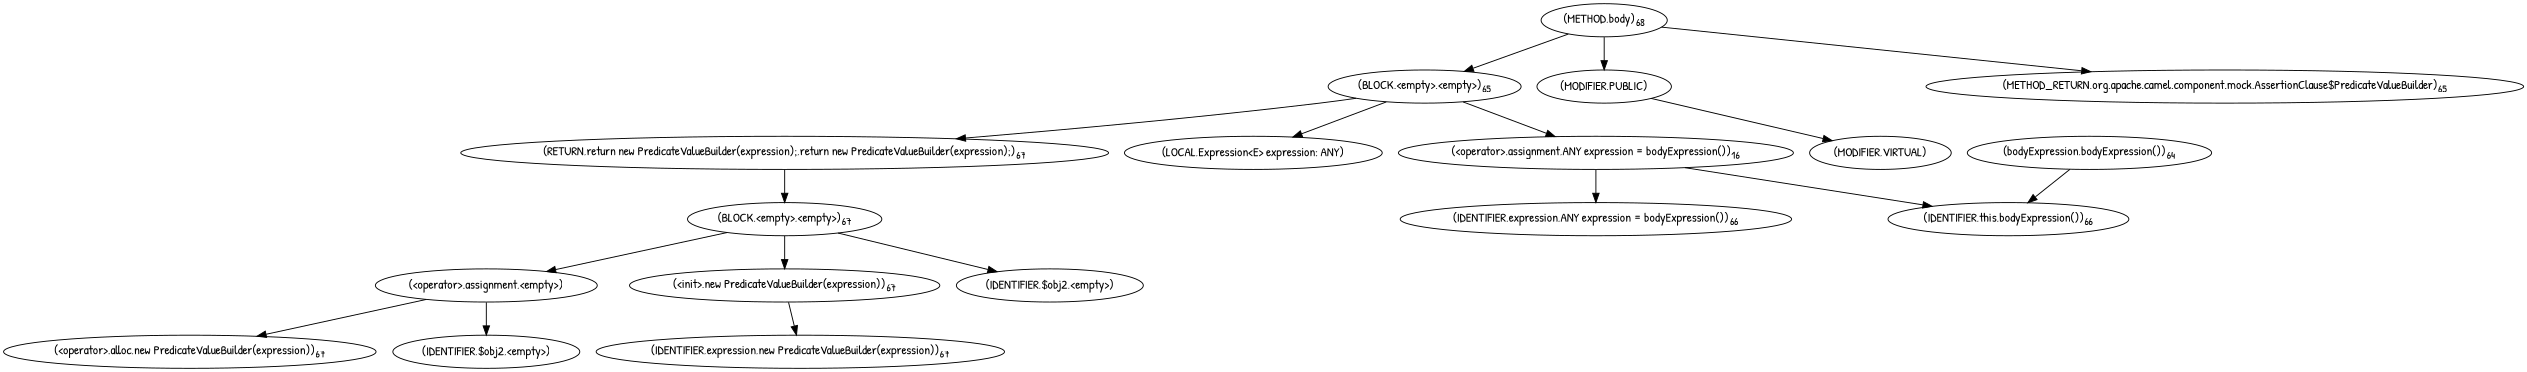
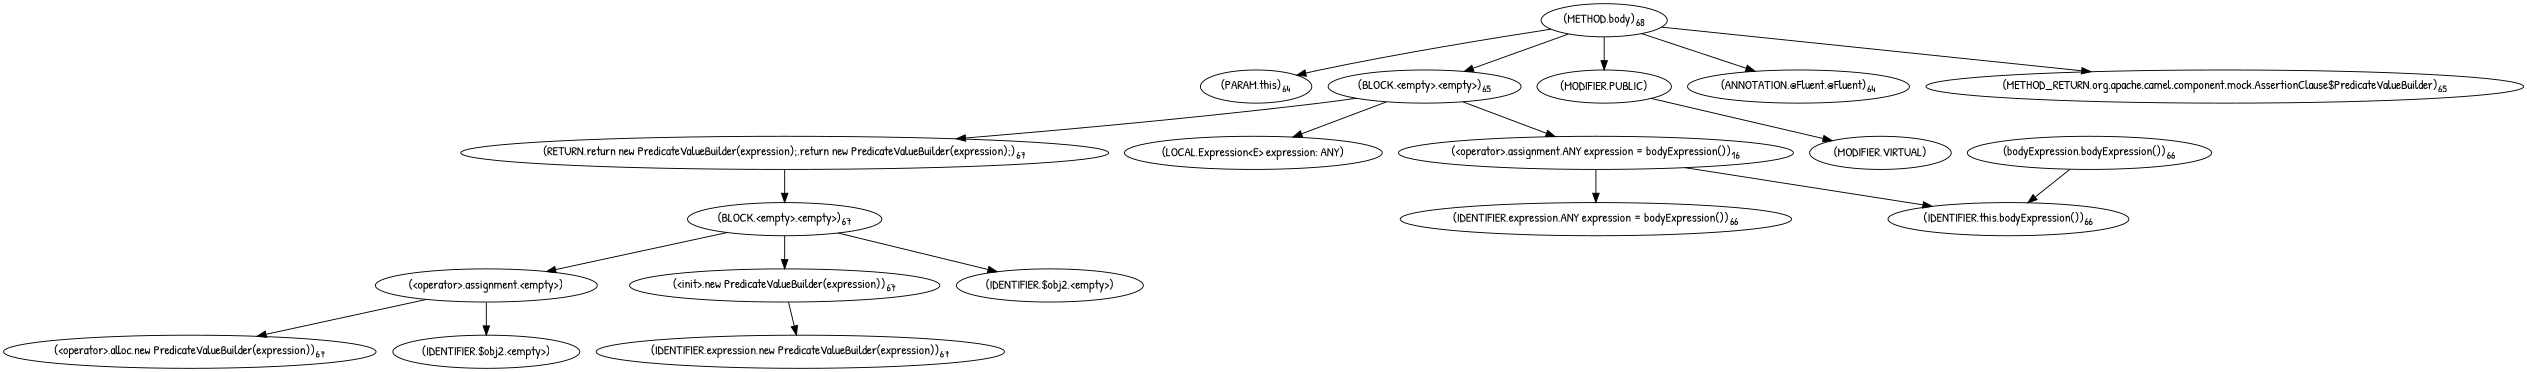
node "(PARAM,this)": added
node "(ANNOTATION,@Fluent,@Fluent)": added
node "(bodyExpression,bodyExpression())": text "64" -> "66"
